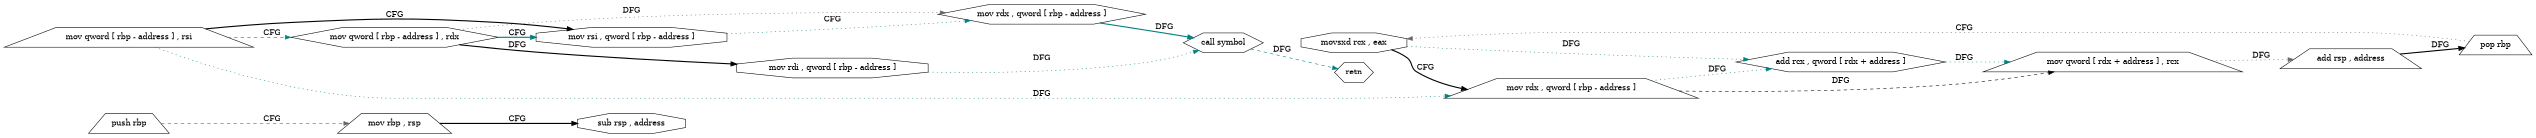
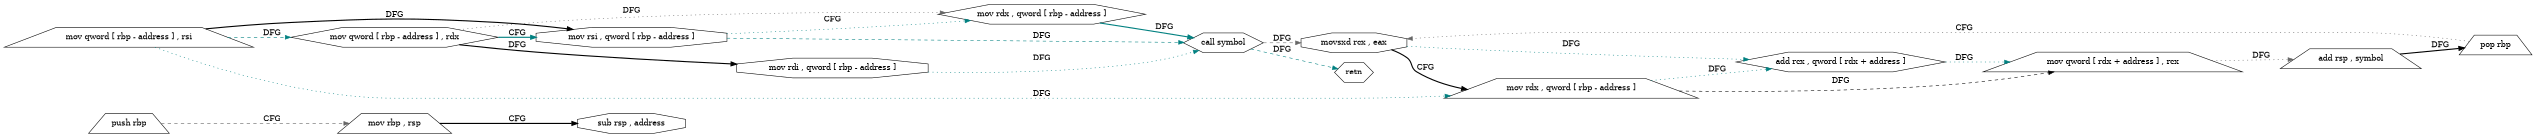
edge "mov qword [ rbp - address ] , rsi" -> "mov rsi , qword [ rbp - address ]": label "CFG" -> "DFG"
edge "mov qword [ rbp - address ] , rsi" -> "mov qword [ rbp - address ] , rdx": label "CFG" -> "DFG"
edge "mov rsi , qword [ rbp - address ]" -> "call symbol": added, label "DFG"
edge "call symbol" -> "movsxd rcx , eax": added, label "DFG"
node "add rsp , address": label "add rsp , address" -> "add rsp , symbol"
